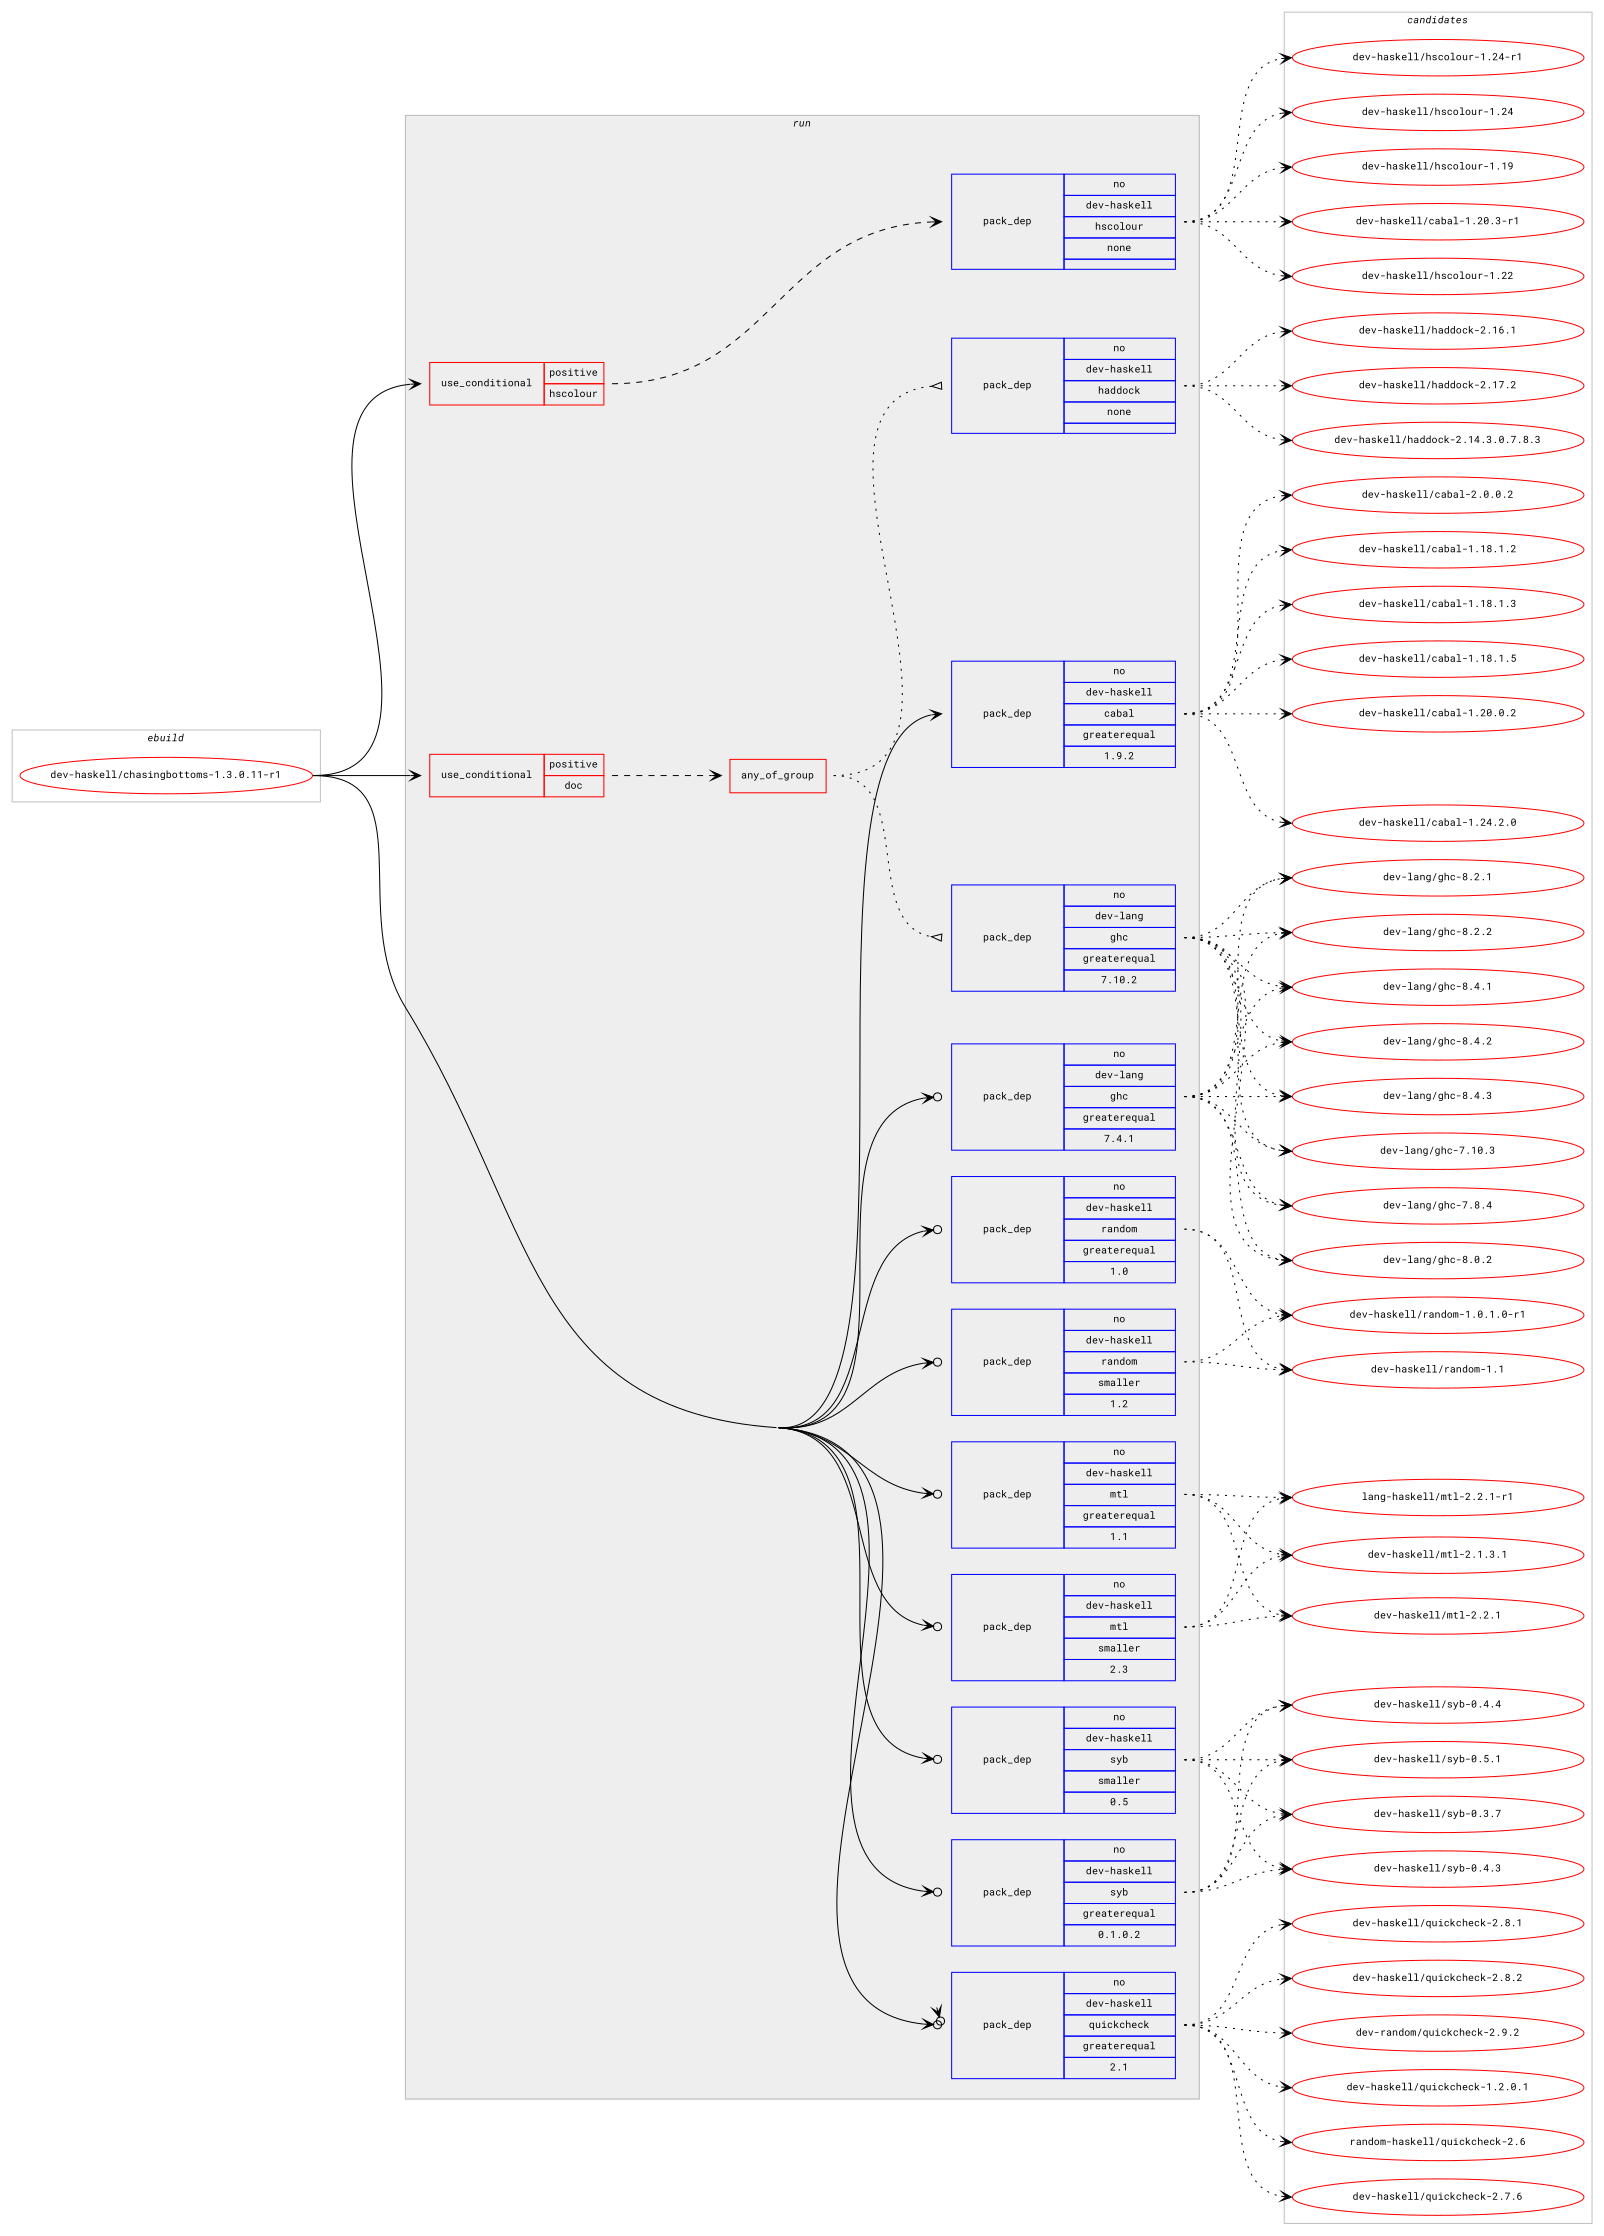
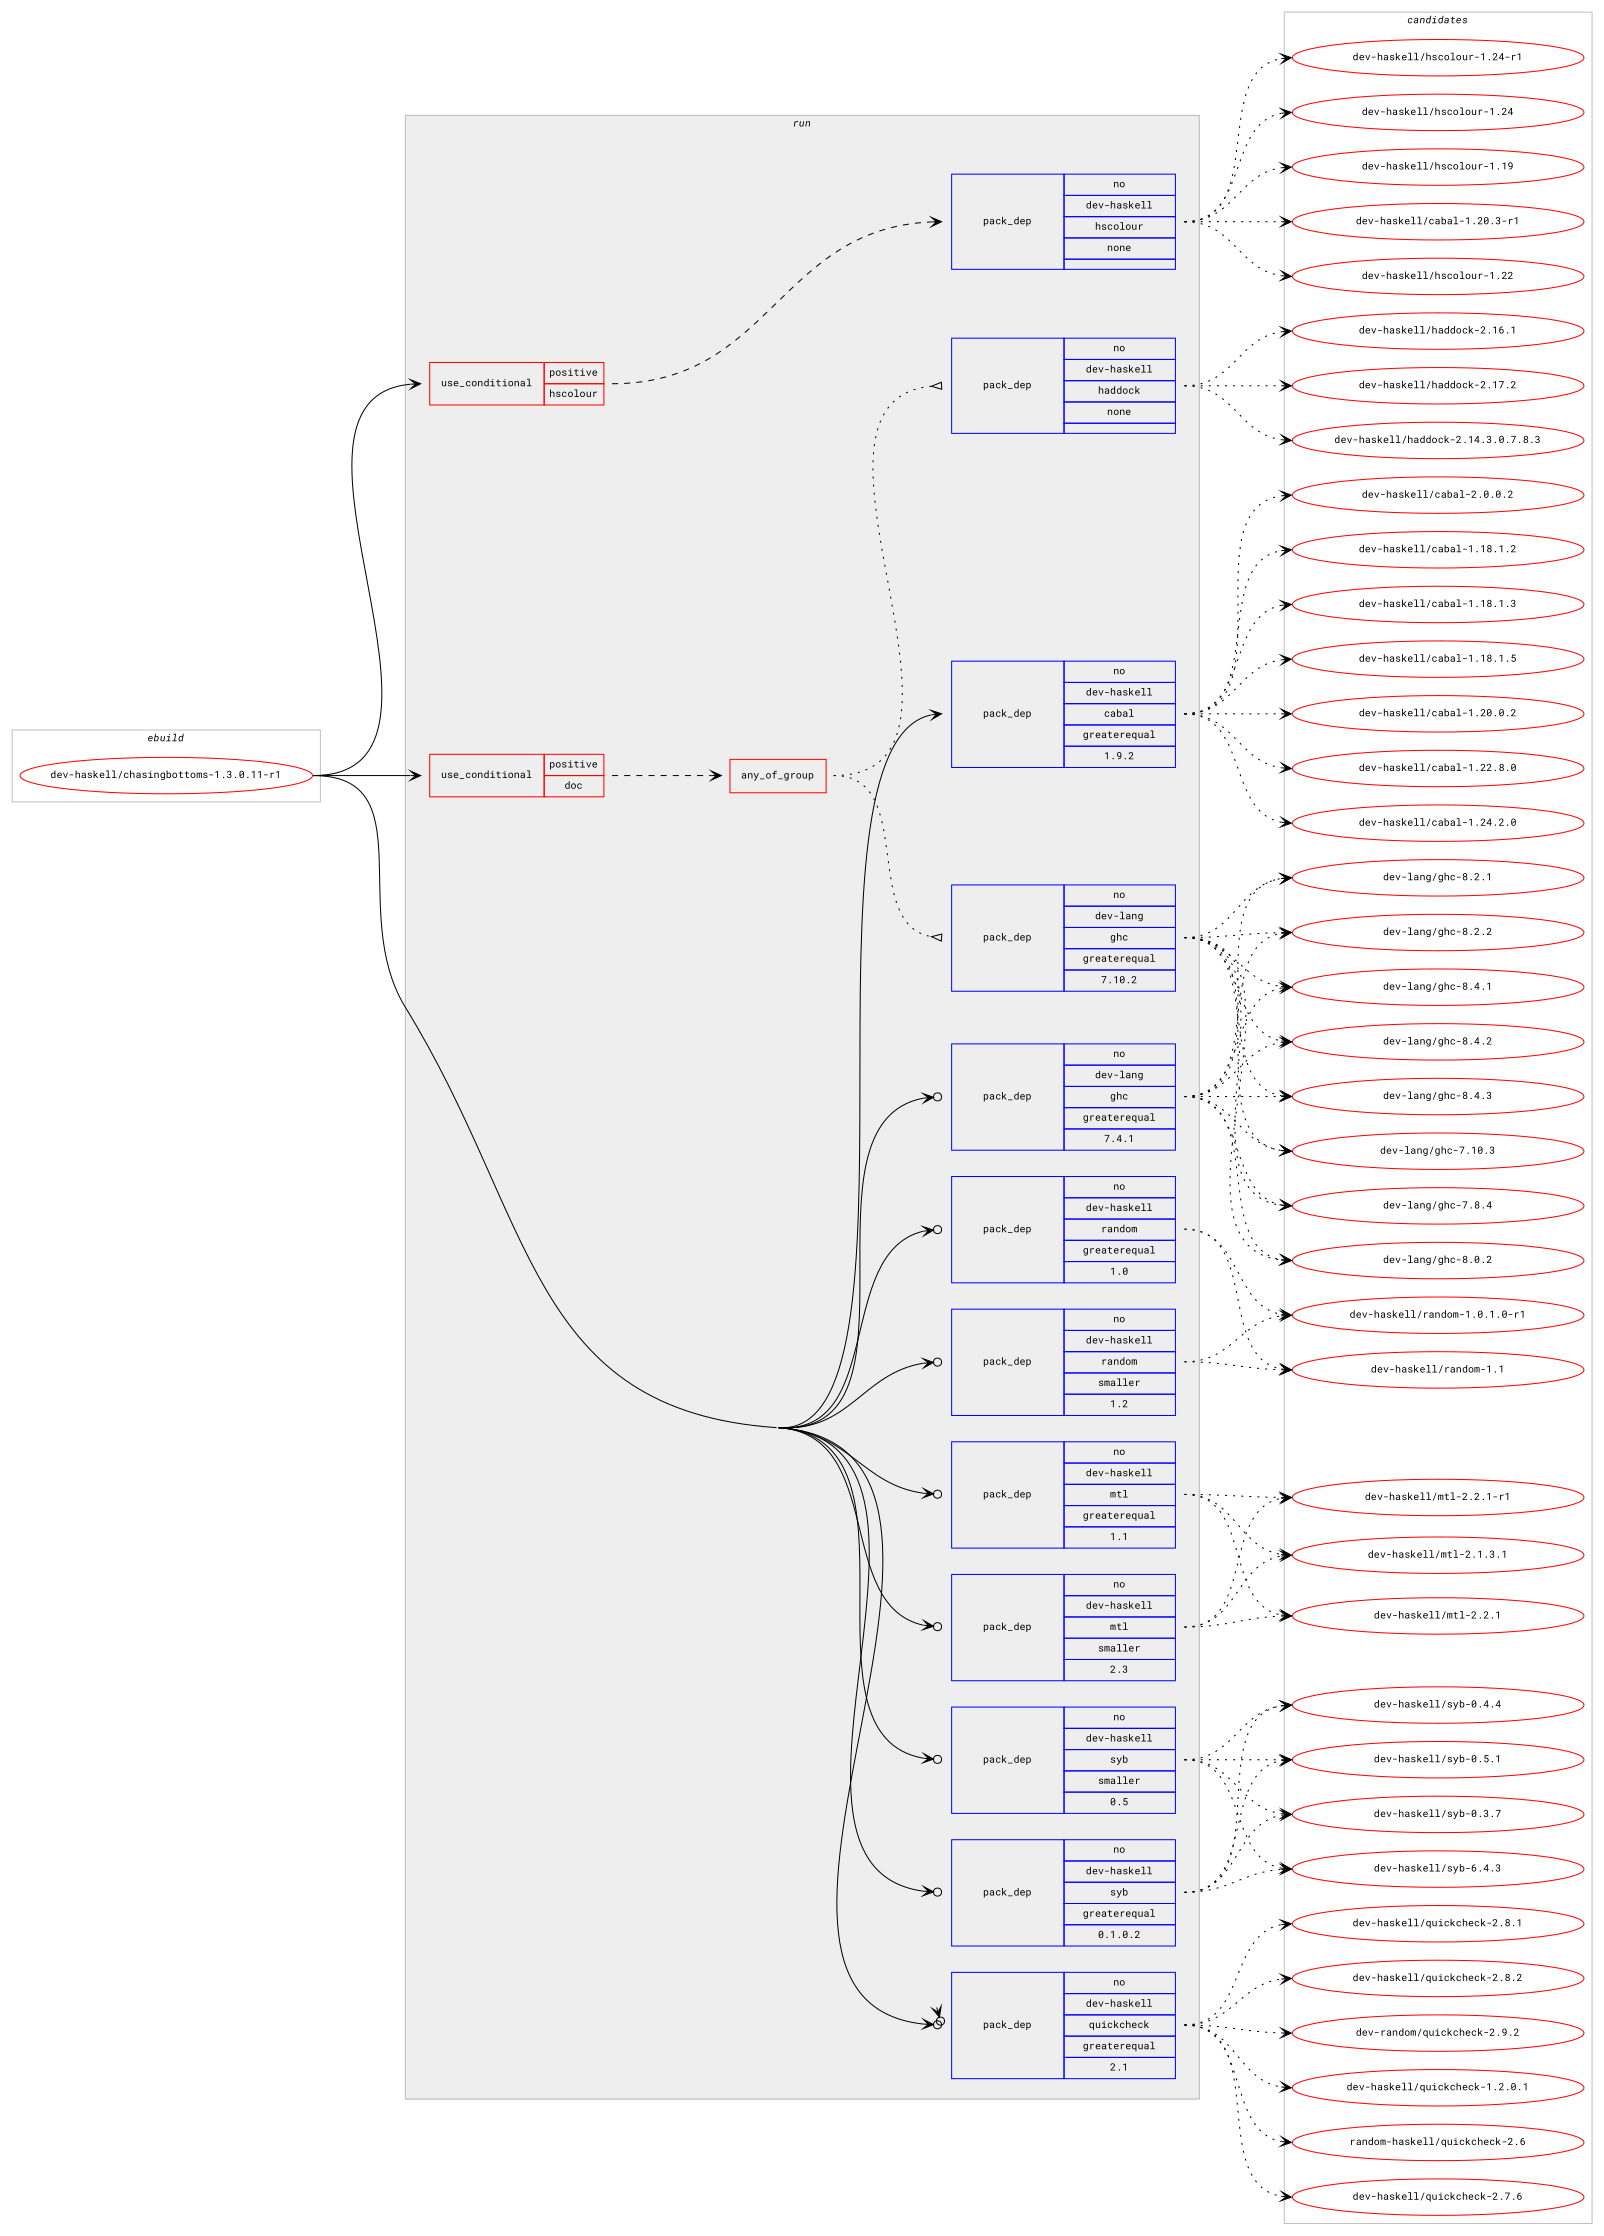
node "dev-haskell/cabal-1.22.8.0": added
node "lang-haskell/mtl-2.2.1-r1": label "lang-haskell/mtl-2.2.1-r1" -> "dev-haskell/mtl-2.2.1-r1"
node "dev-haskell/syb-0.4.3": label "dev-haskell/syb-0.4.3" -> "dev-haskell/syb-6.4.3"
